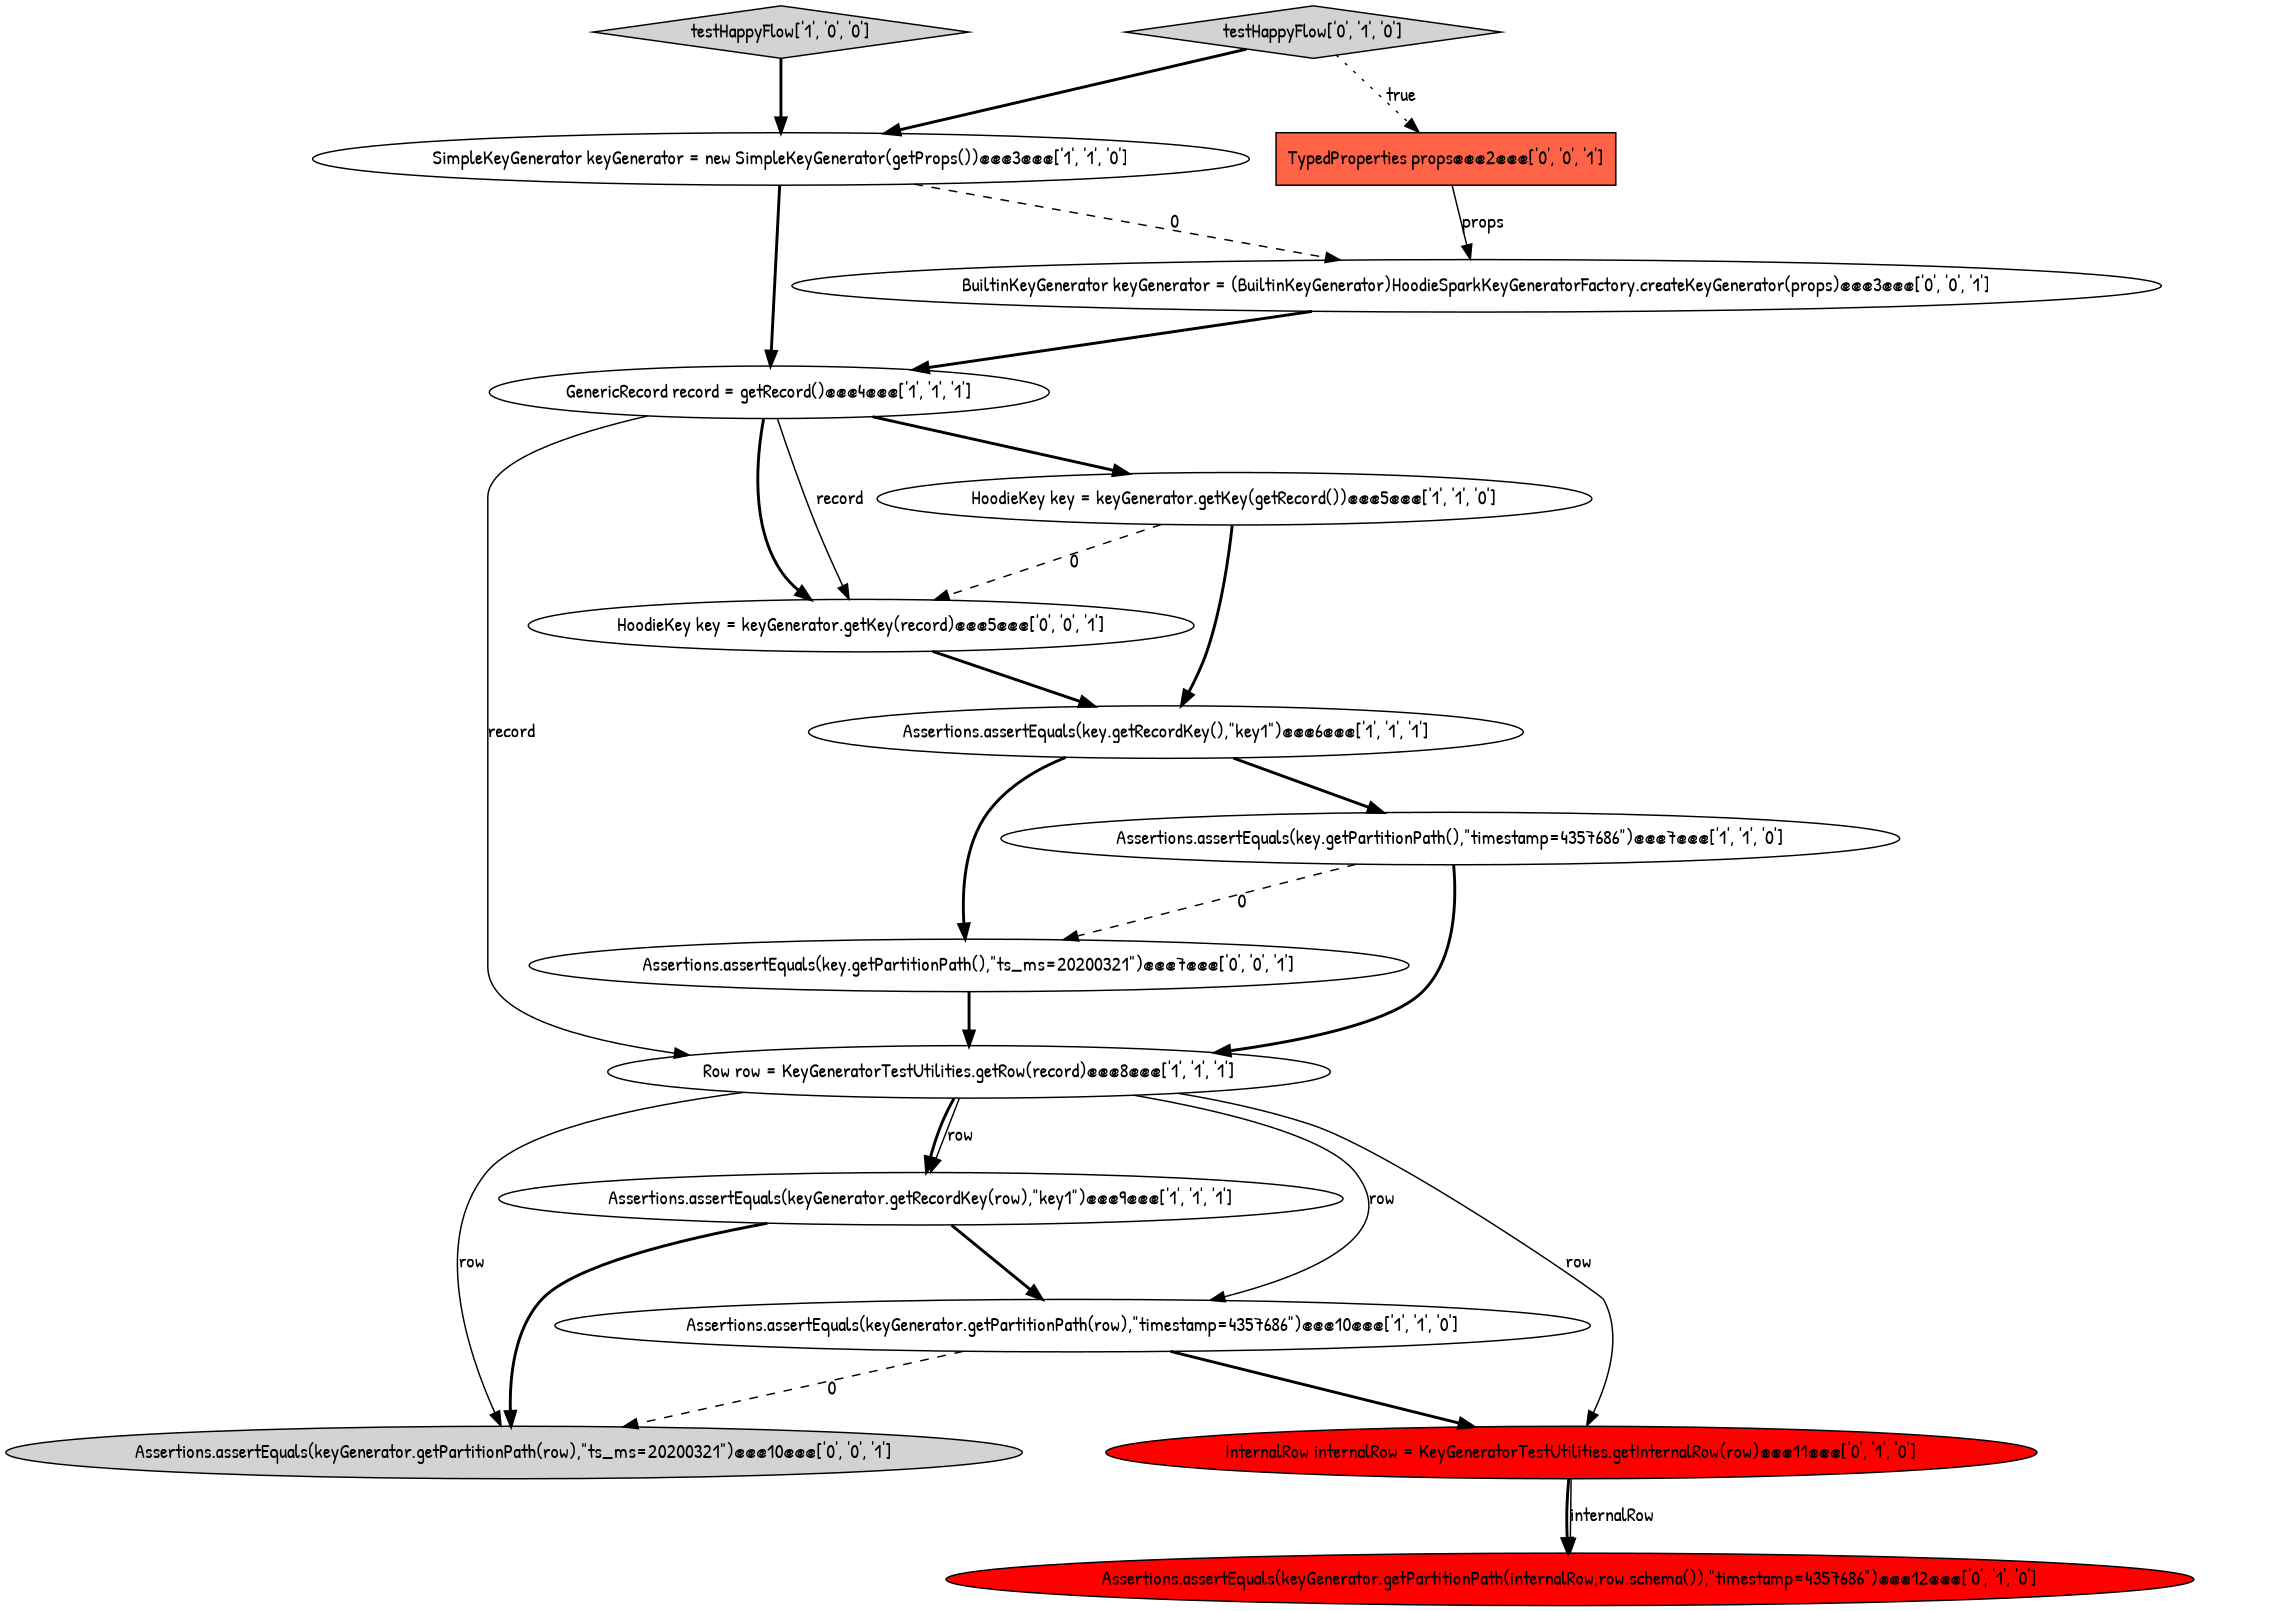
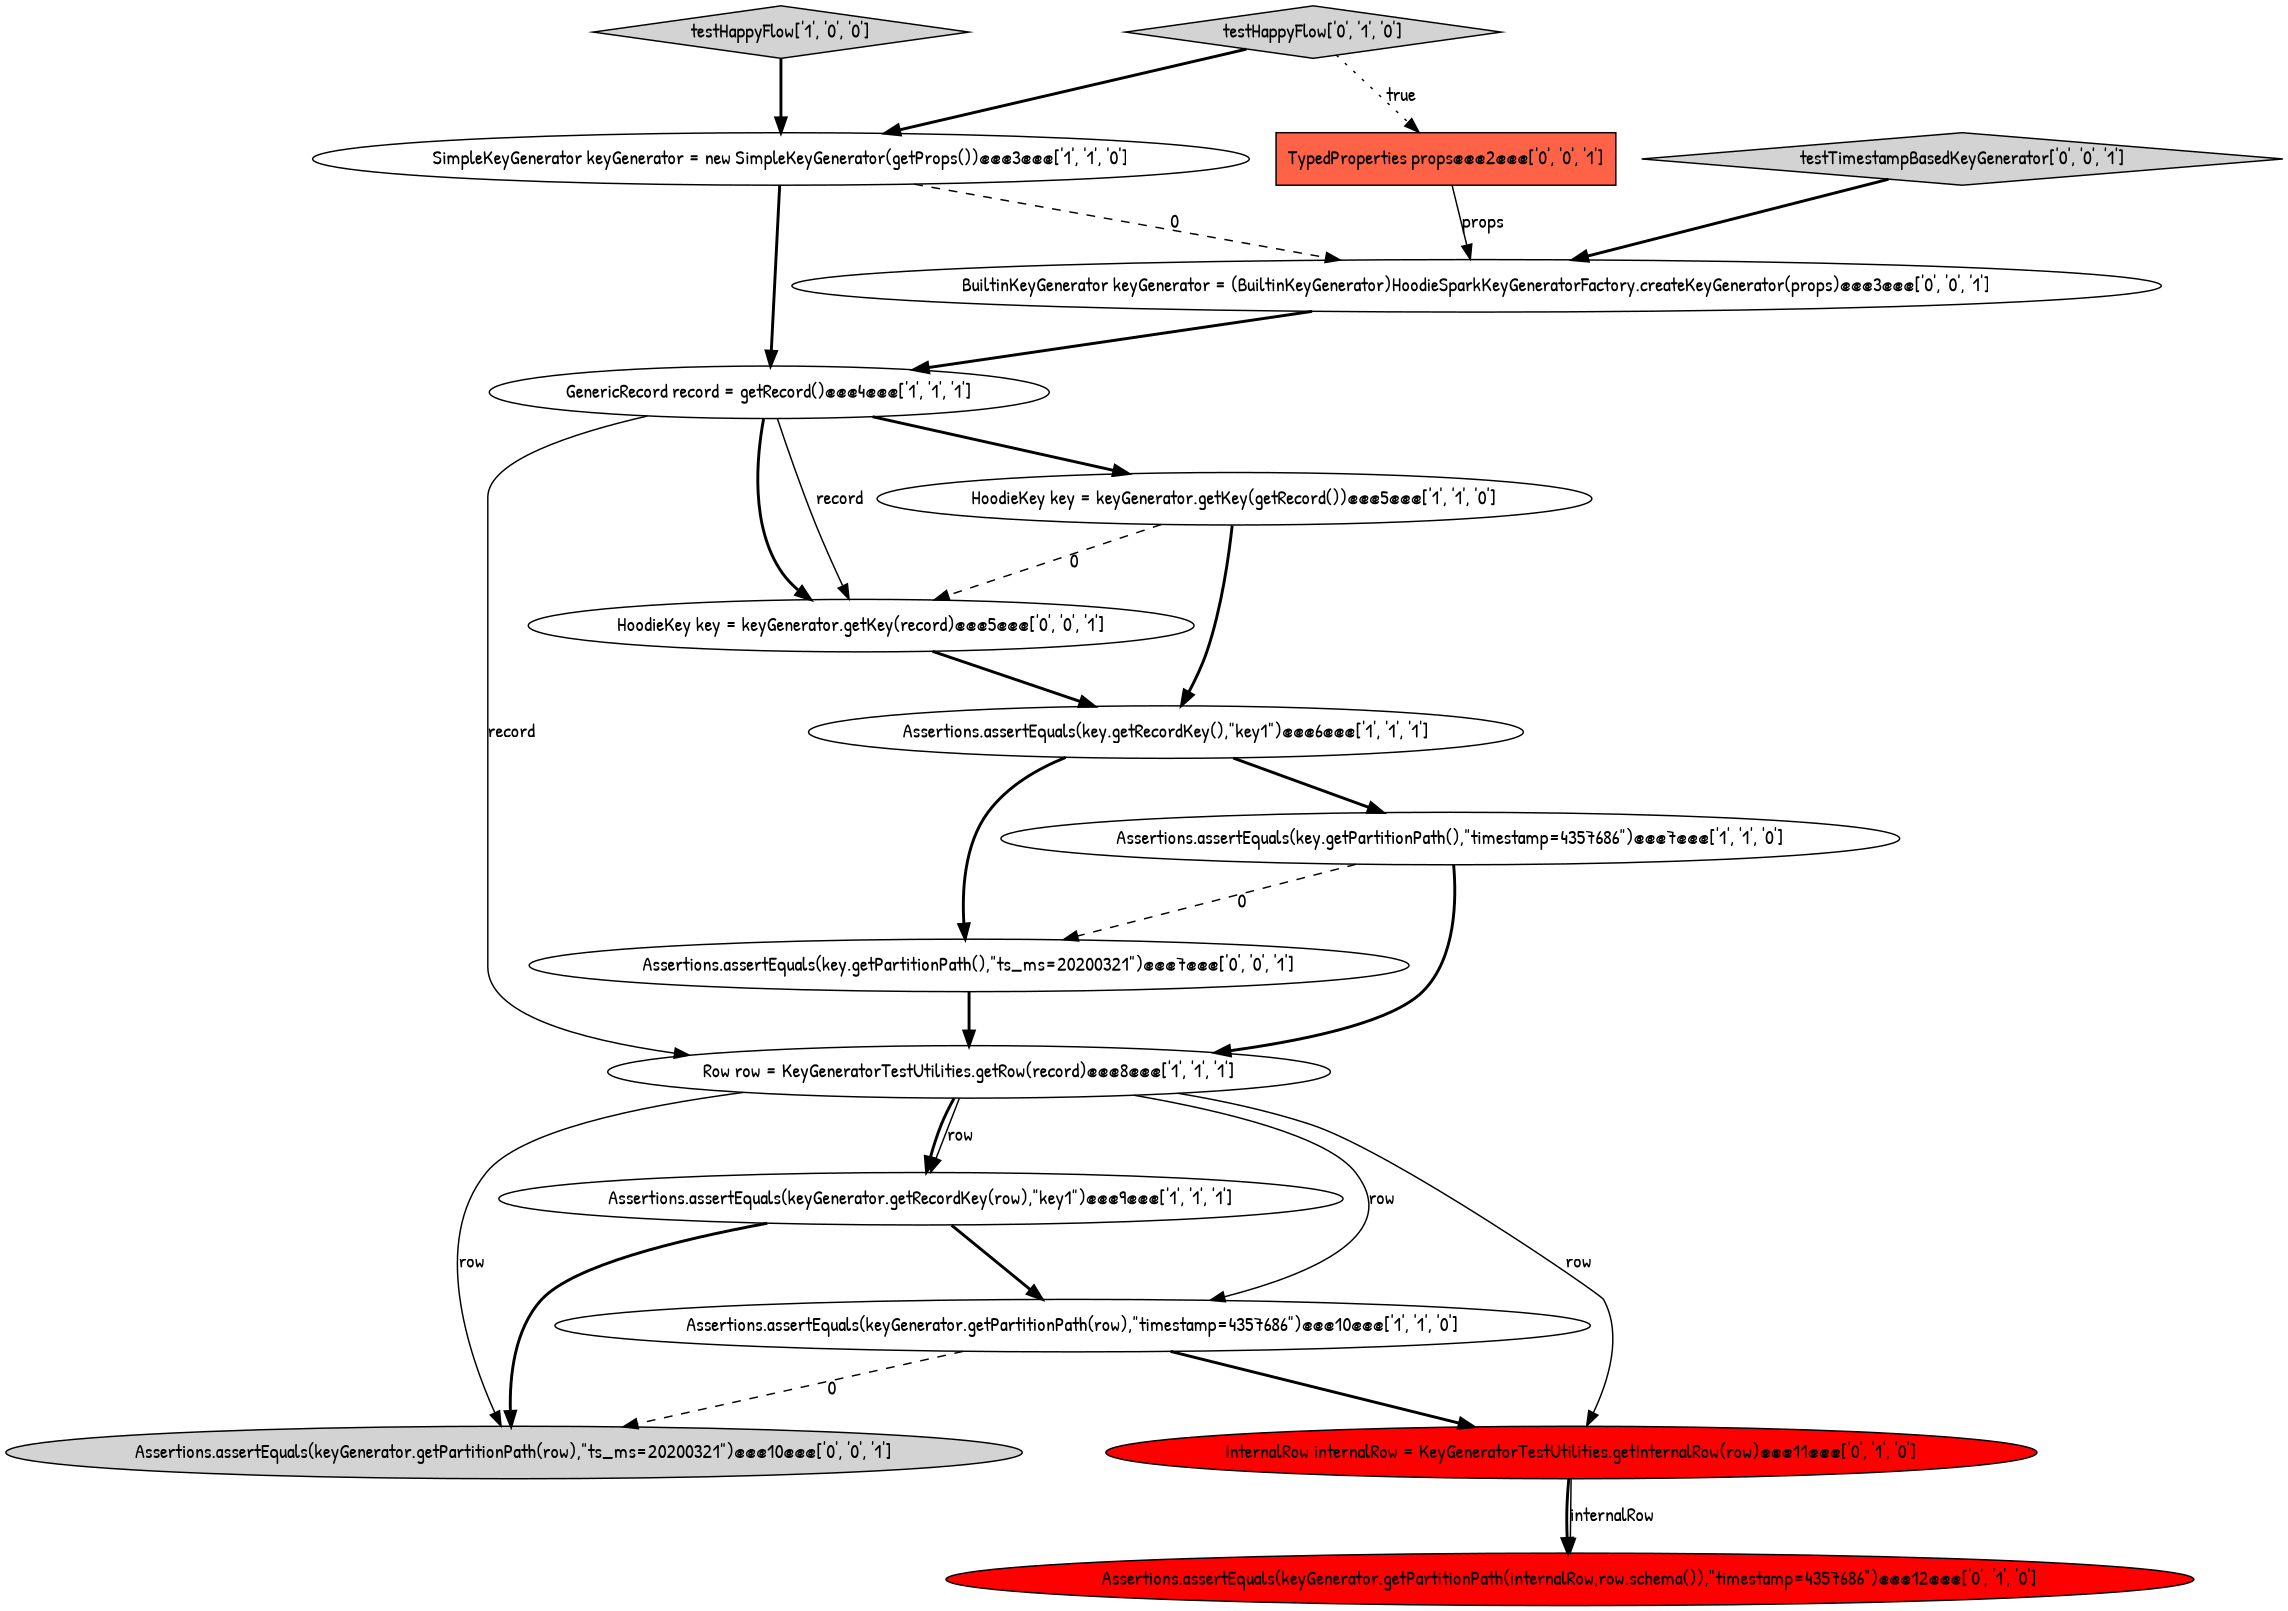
node "testTimestampBasedKeyGenerator['0', '0', '1']": added
